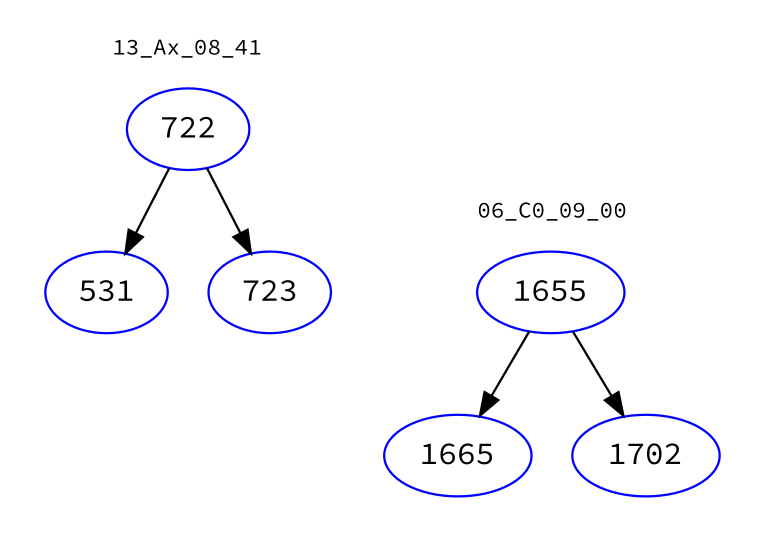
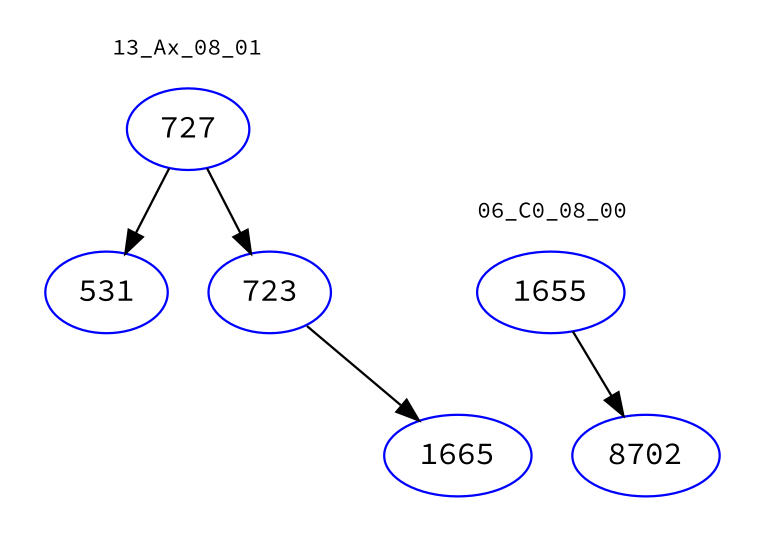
cluster "13_Ax_08_41": label "13_Ax_08_41" -> "13_Ax_08_01"
node "722": label "722" -> "727"
cluster "06_C0_09_00": label "06_C0_09_00" -> "06_C0_08_00"
edge "1655" -> "1665": now "723" -> "1665"
node "1702": label "1702" -> "8702"
